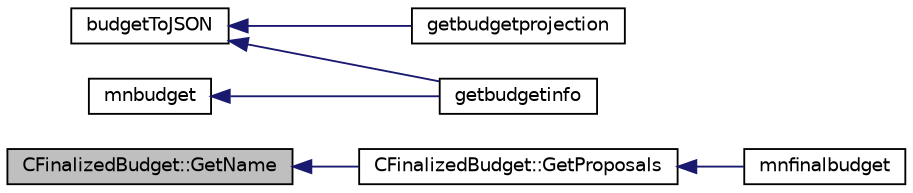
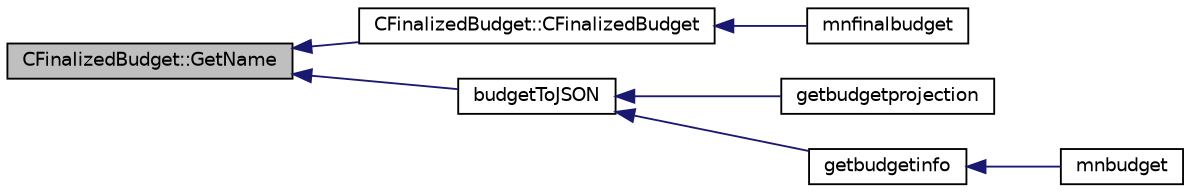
edge "budgetToJSON" -> "CFinalizedBudget::GetName": added
edge "getbudgetinfo" -> "mnbudget": reversed
node "CFinalizedBudget::GetProposals": label "CFinalizedBudget::GetProposals" -> "CFinalizedBudget::CFinalizedBudget"
